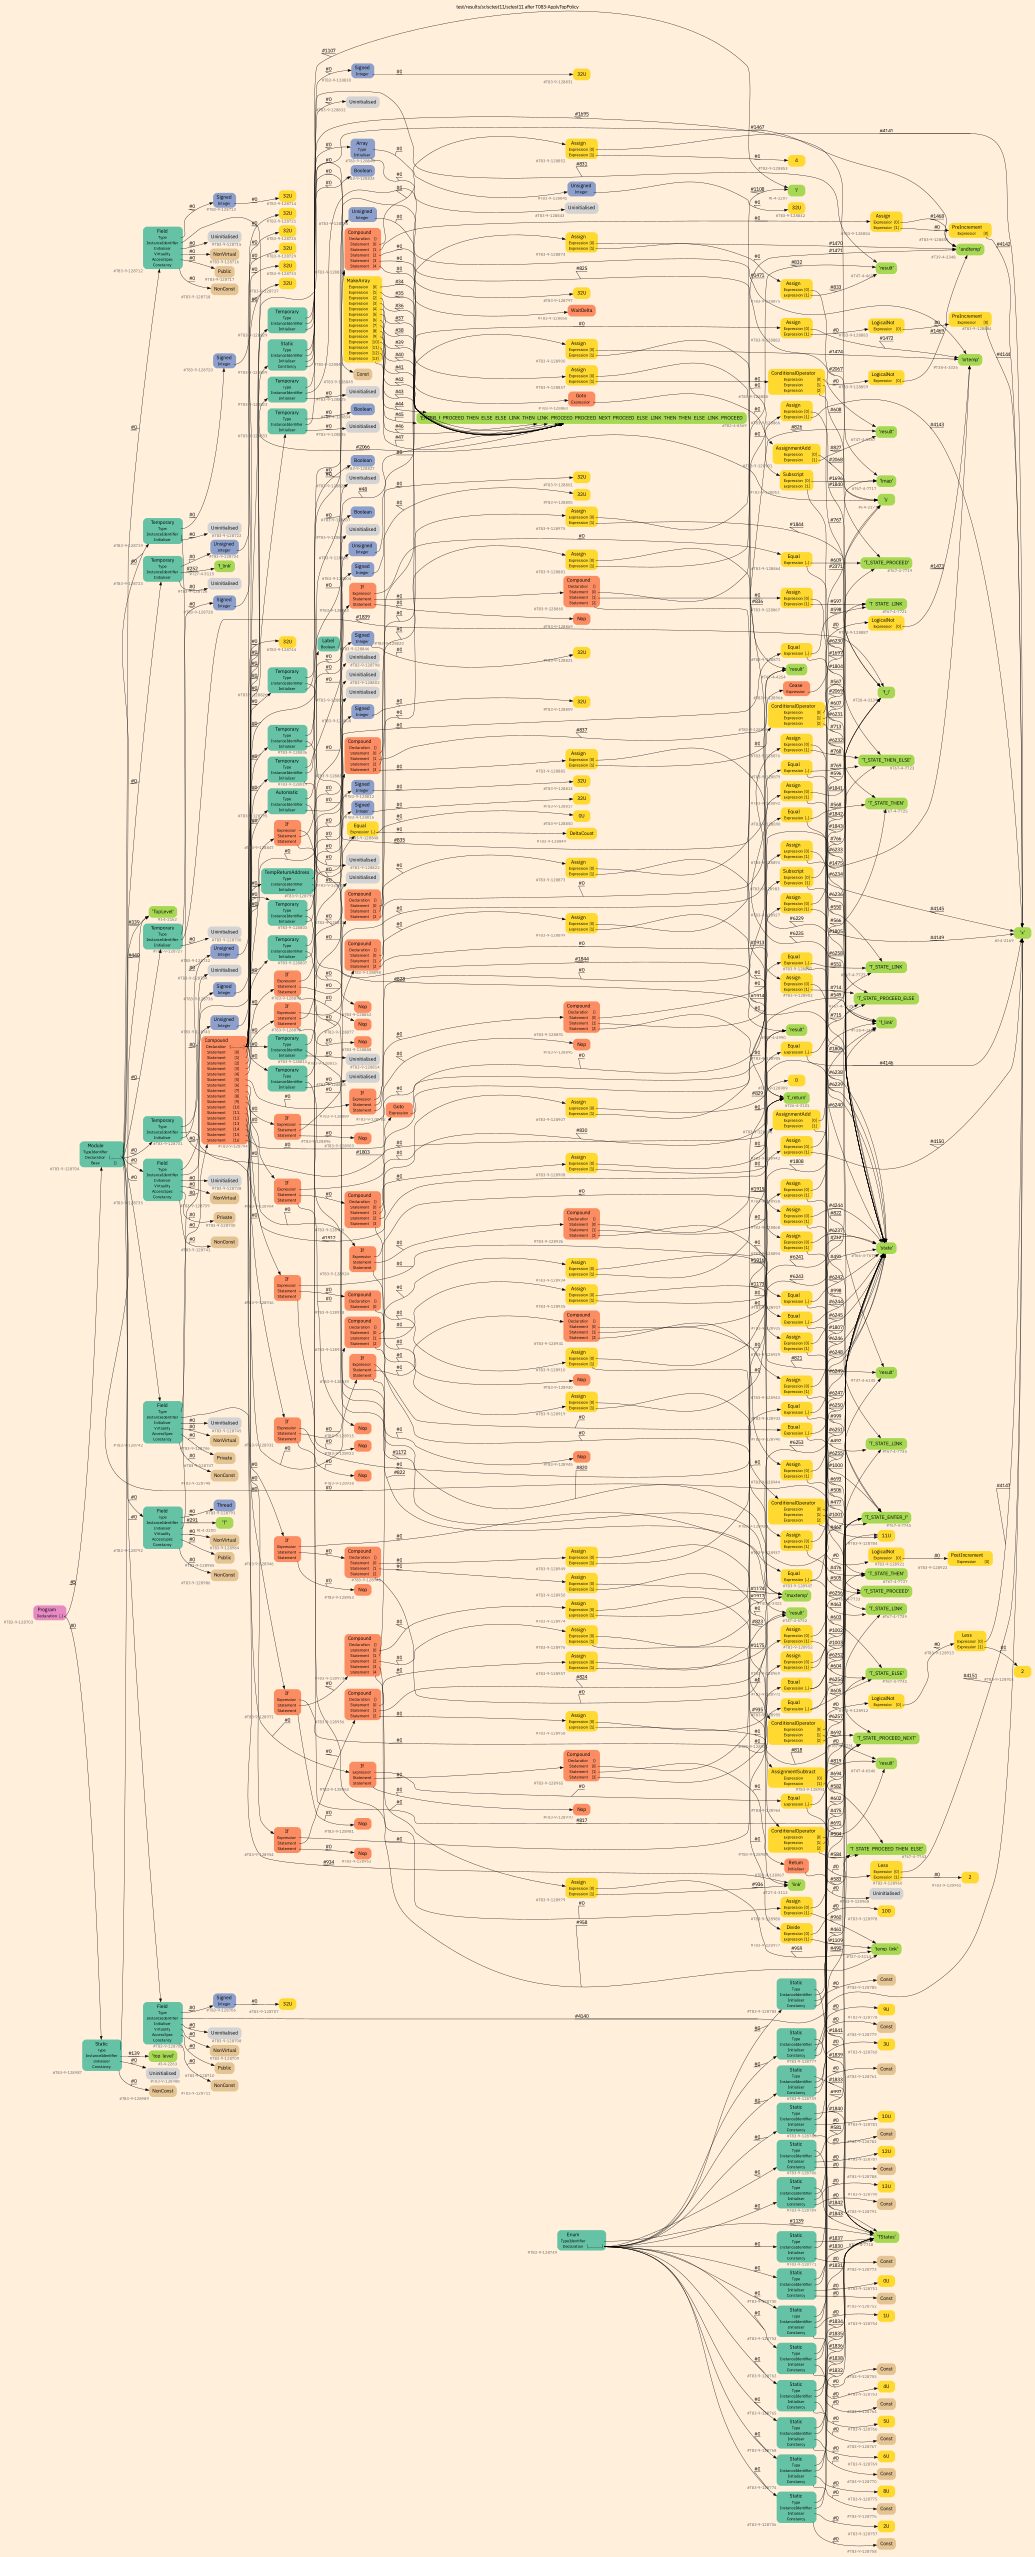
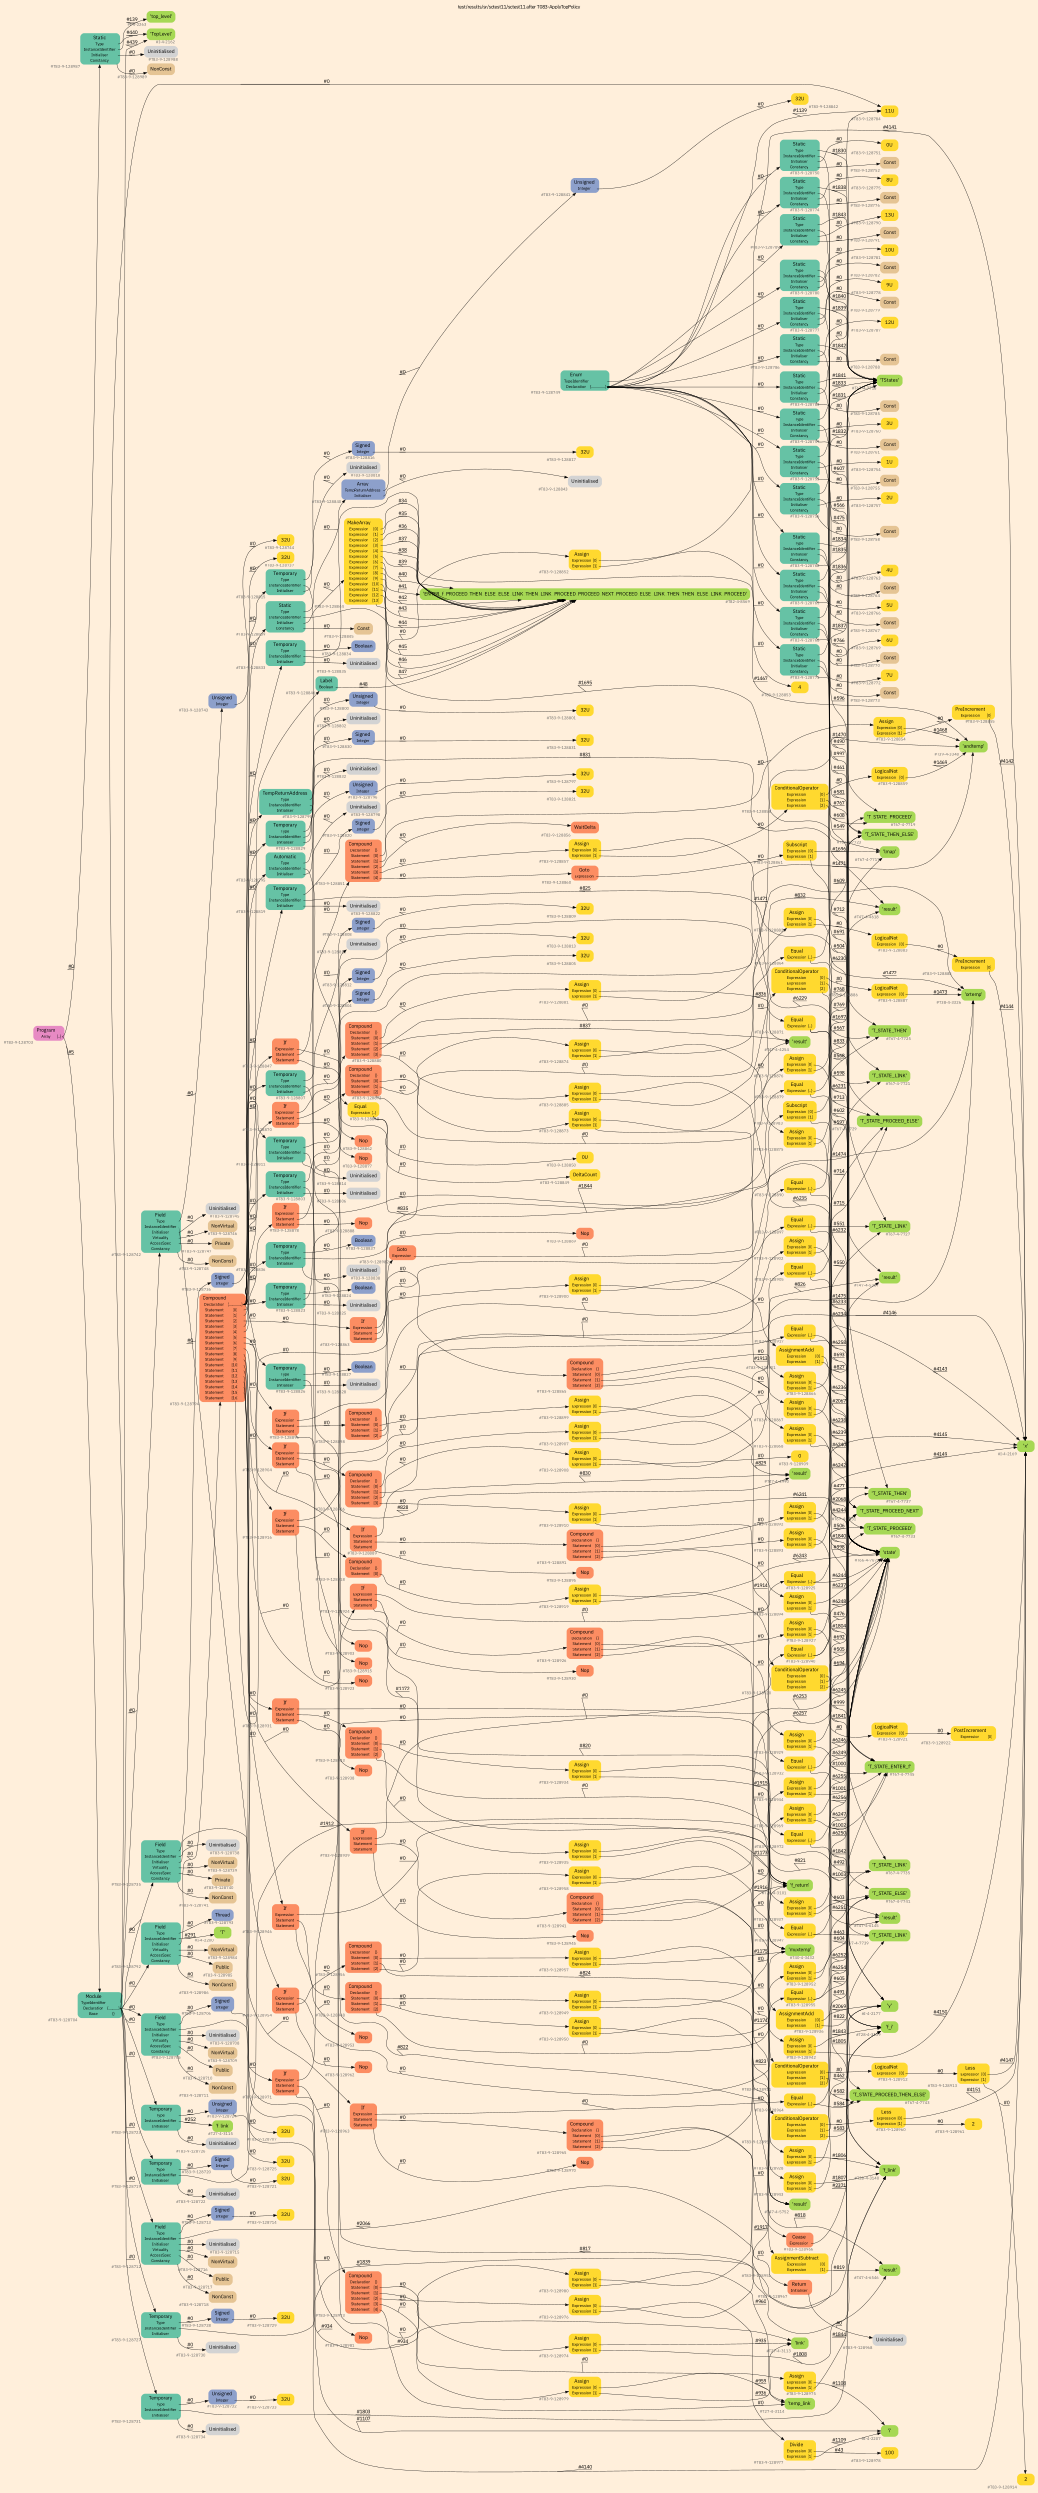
node "Array": text "Type" -> "TempReturnAddress"
node "7U": added
edge "Module" -> "'TopLevel'": label "#339" -> "#439"
node "Program": text "Declaration" -> "Array"
edge "Divide" -> "100": label "#0" -> "#43"
edge "TempReturnAddress" -> "'temp_link'": label "#958" -> "#934"
edge "Divide" -> "'temp_link'": now "Divide" -> "'i'"
edge "Enum" -> "'TStates'": now "Enum" -> "11U"
